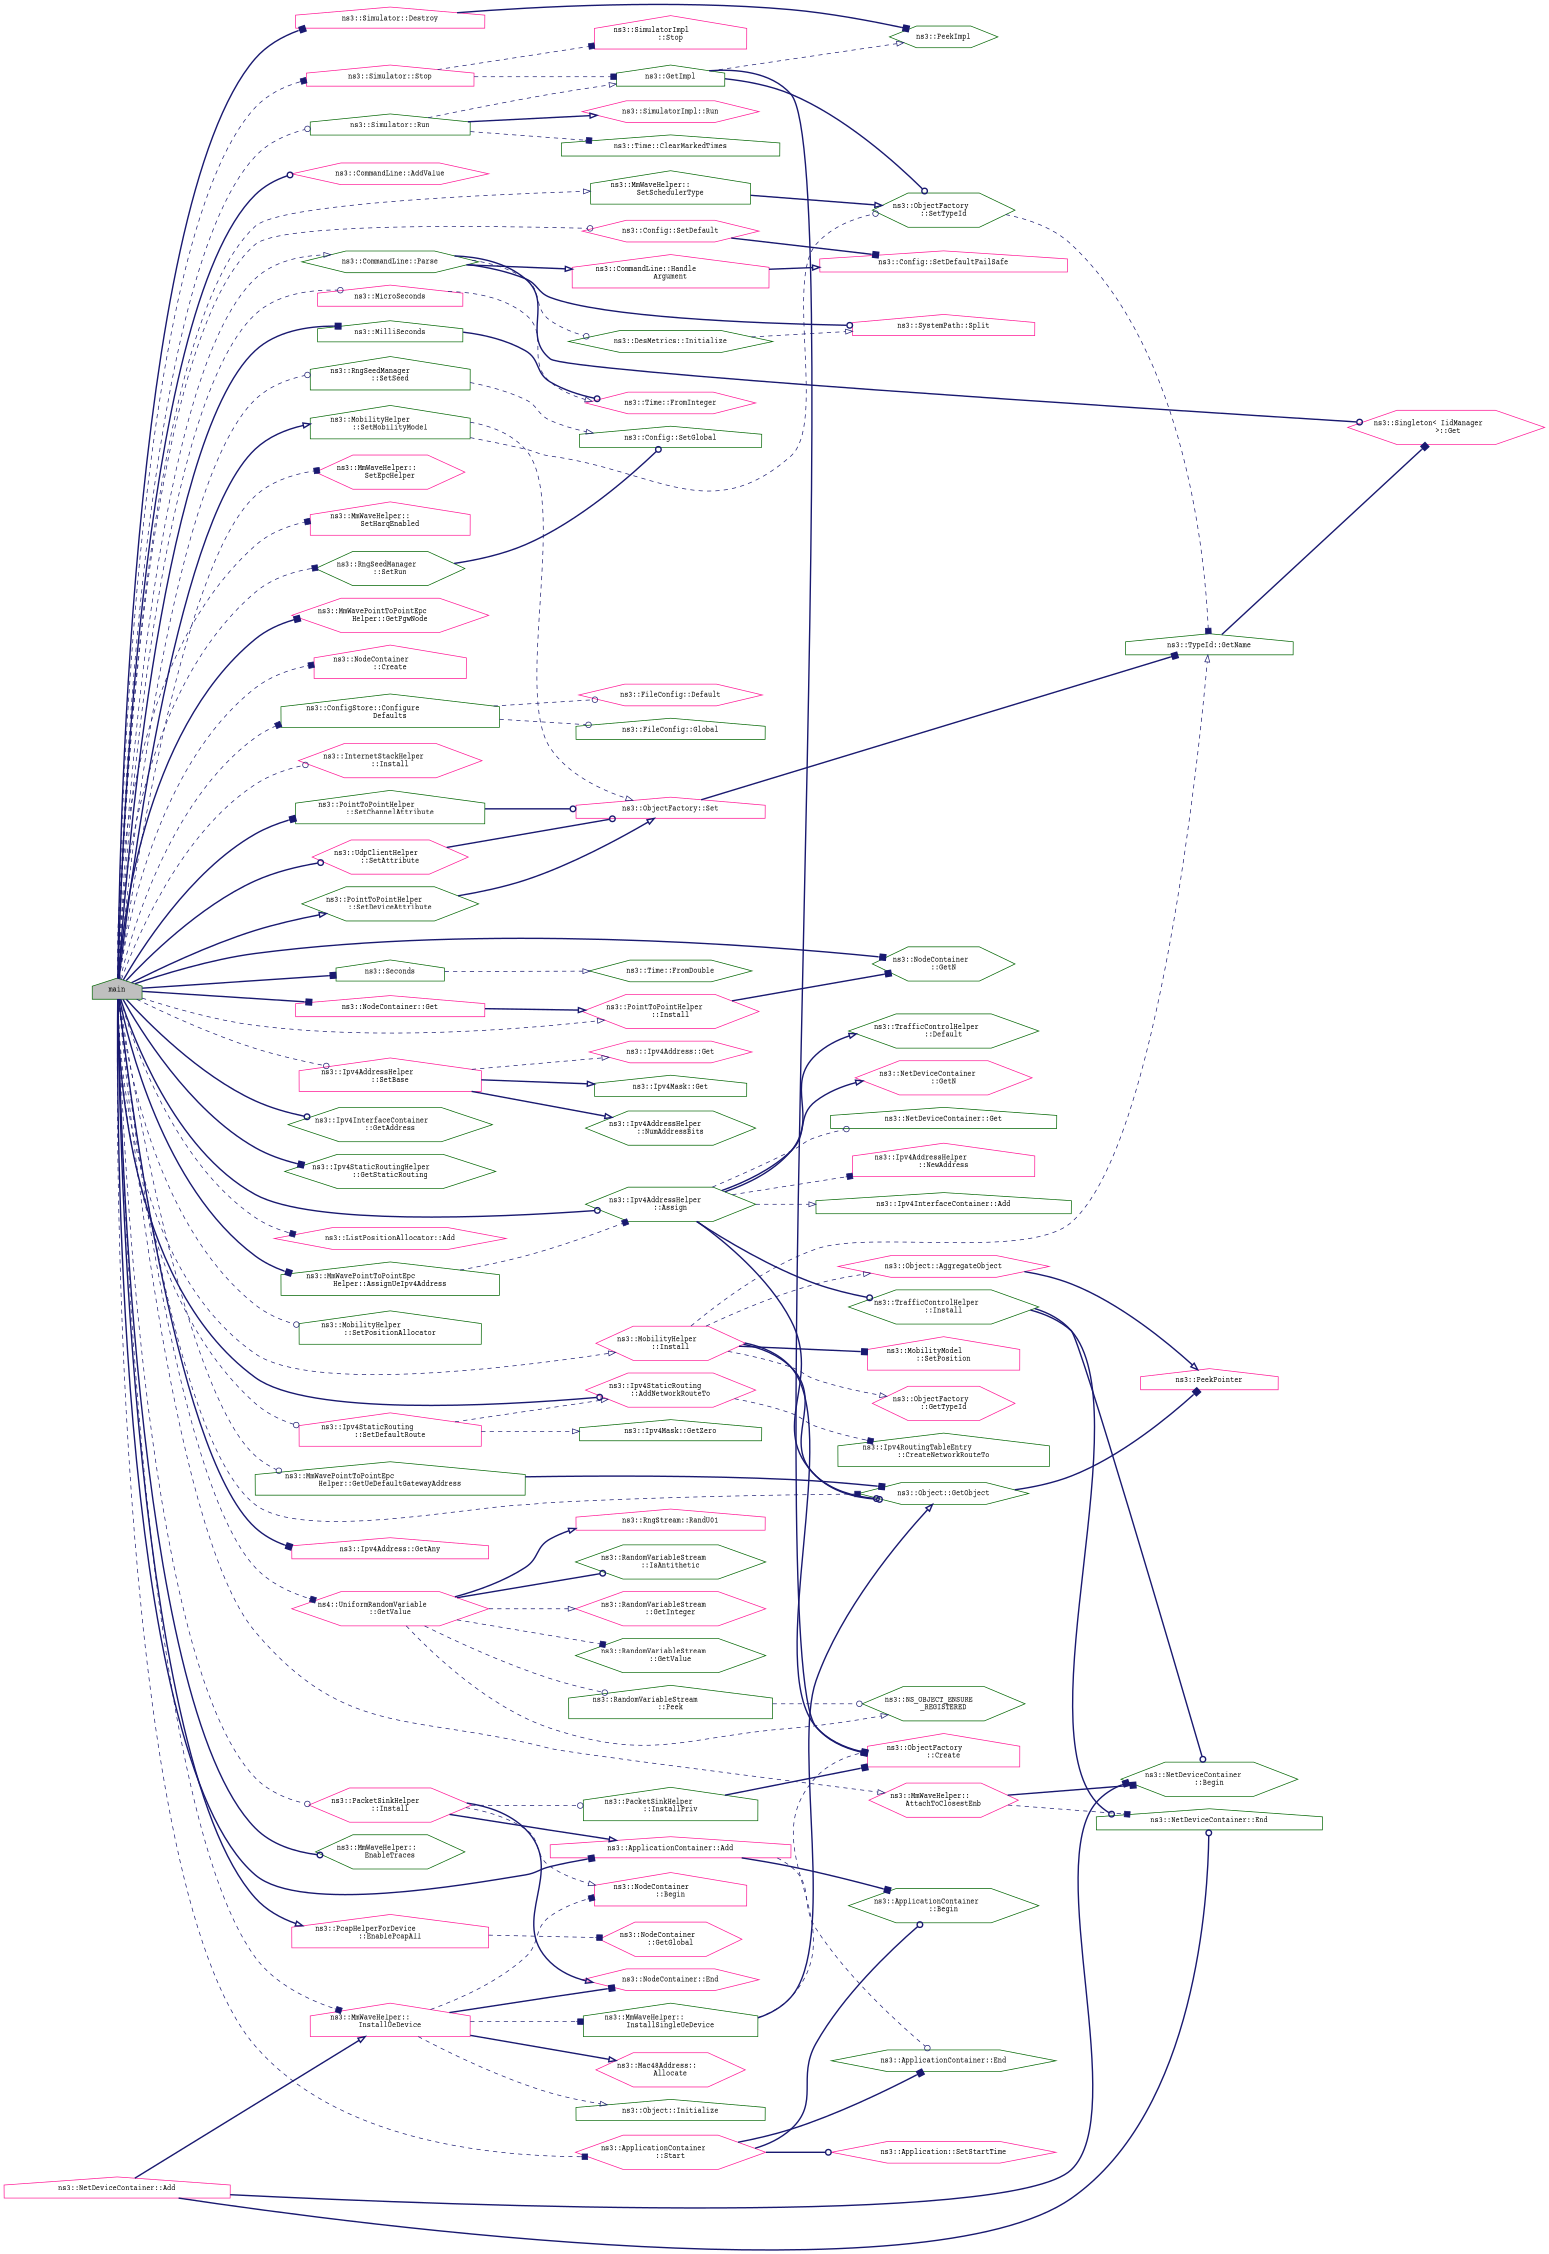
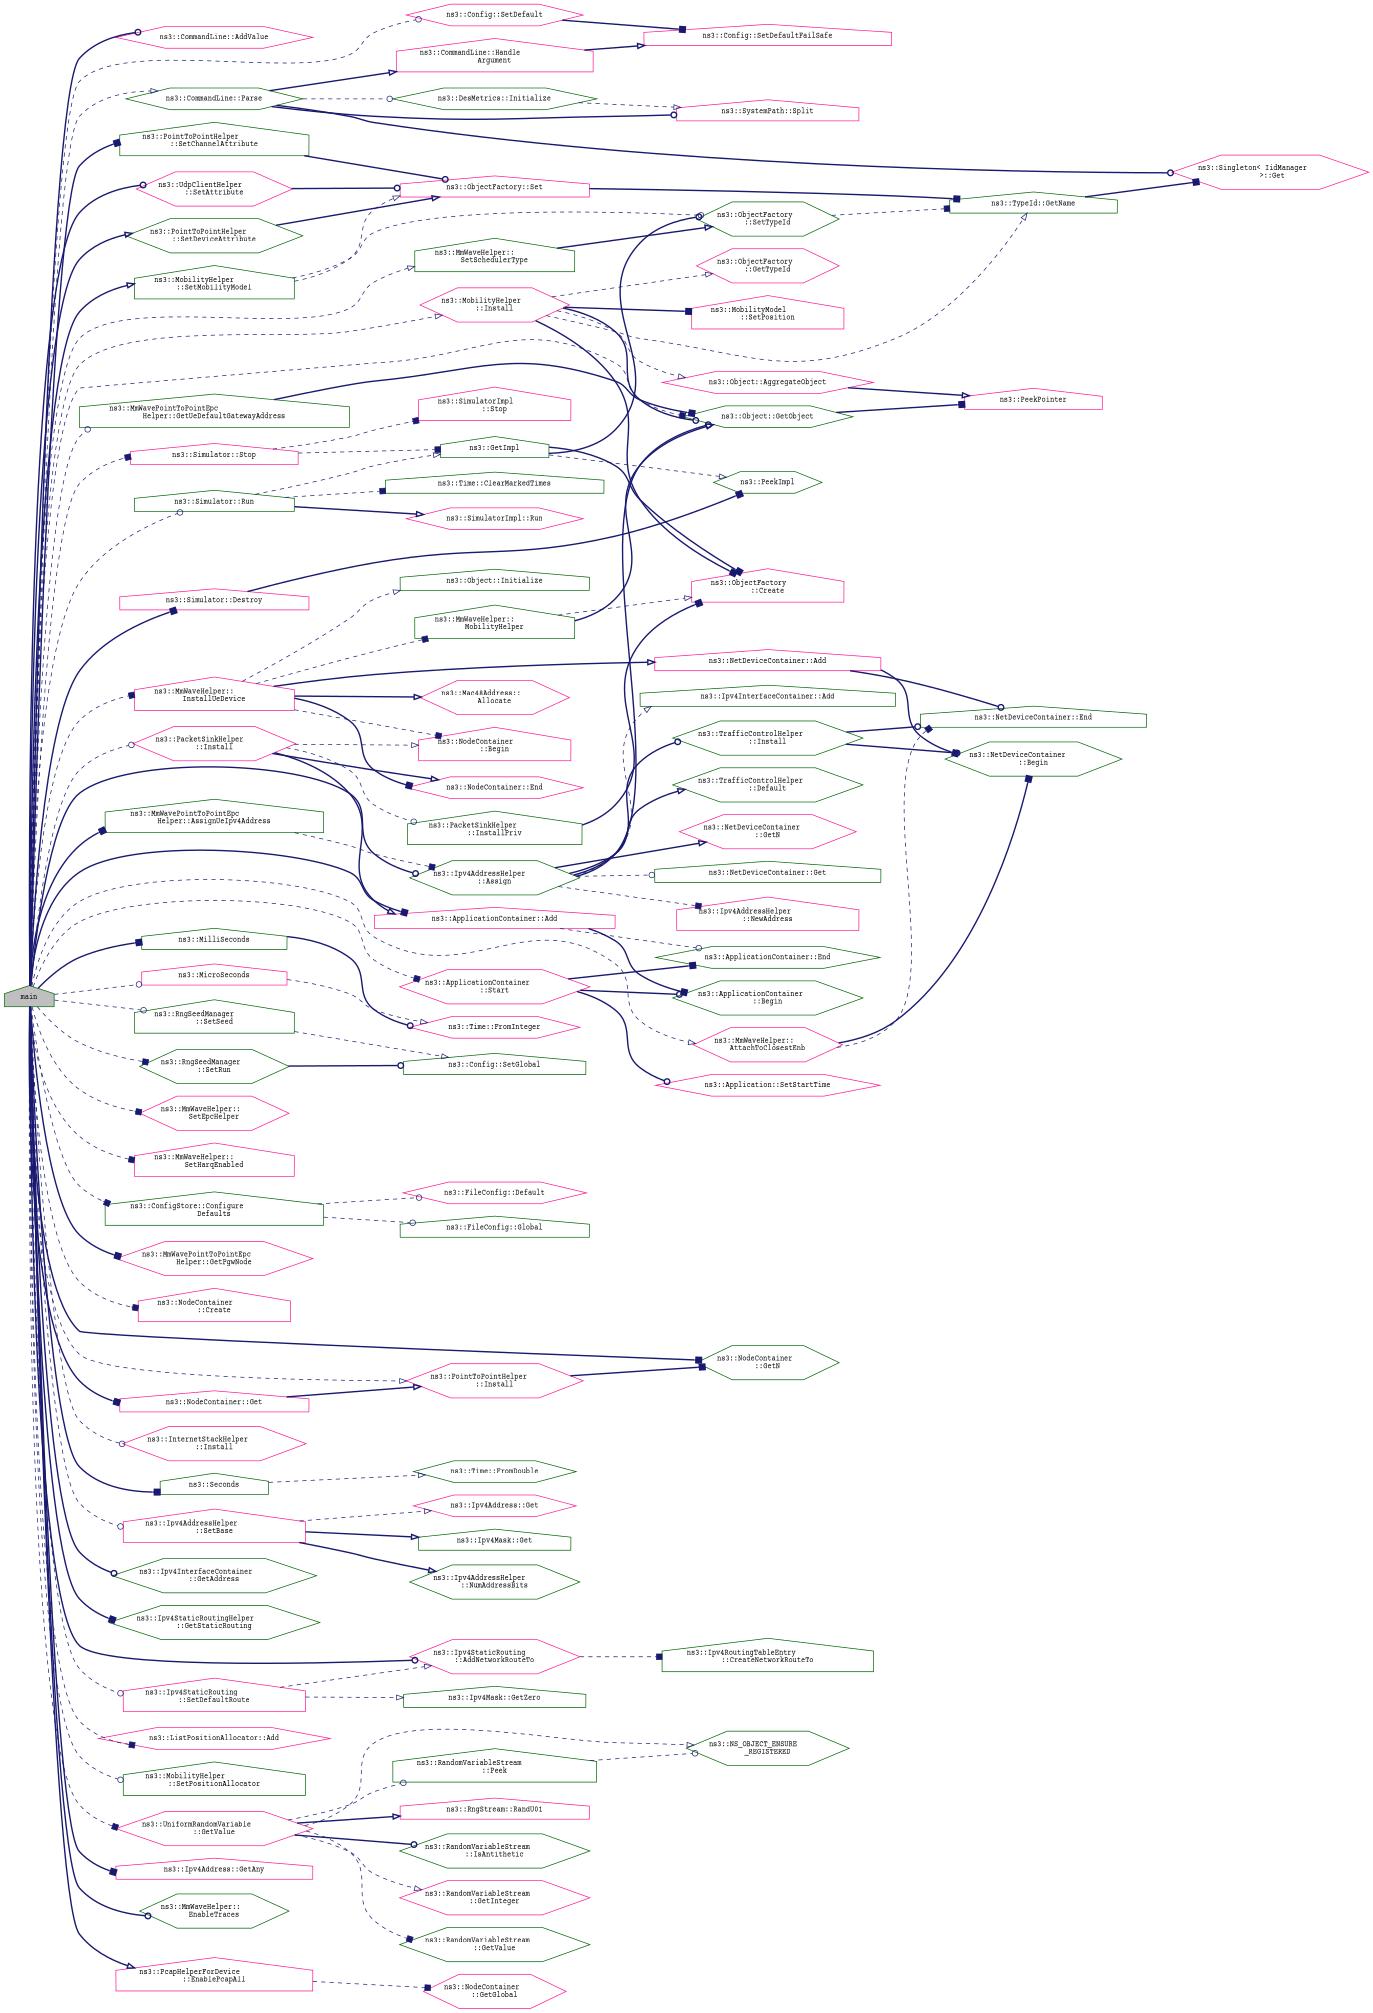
node "ns4::UniformRandomVariable ::GetValue": label "ns4::UniformRandomVariable ::GetValue" -> "ns3::UniformRandomVariable ::GetValue"
node "ns3::MmWaveHelper:: InstallSingleUeDevice": label "ns3::MmWaveHelper:: InstallSingleUeDevice" -> "ns3::MmWaveHelper:: MobilityHelper"
edge "ns3::NetDeviceContainer::Add" -> "ns3::MmWaveHelper:: InstallUeDevice": reversed
